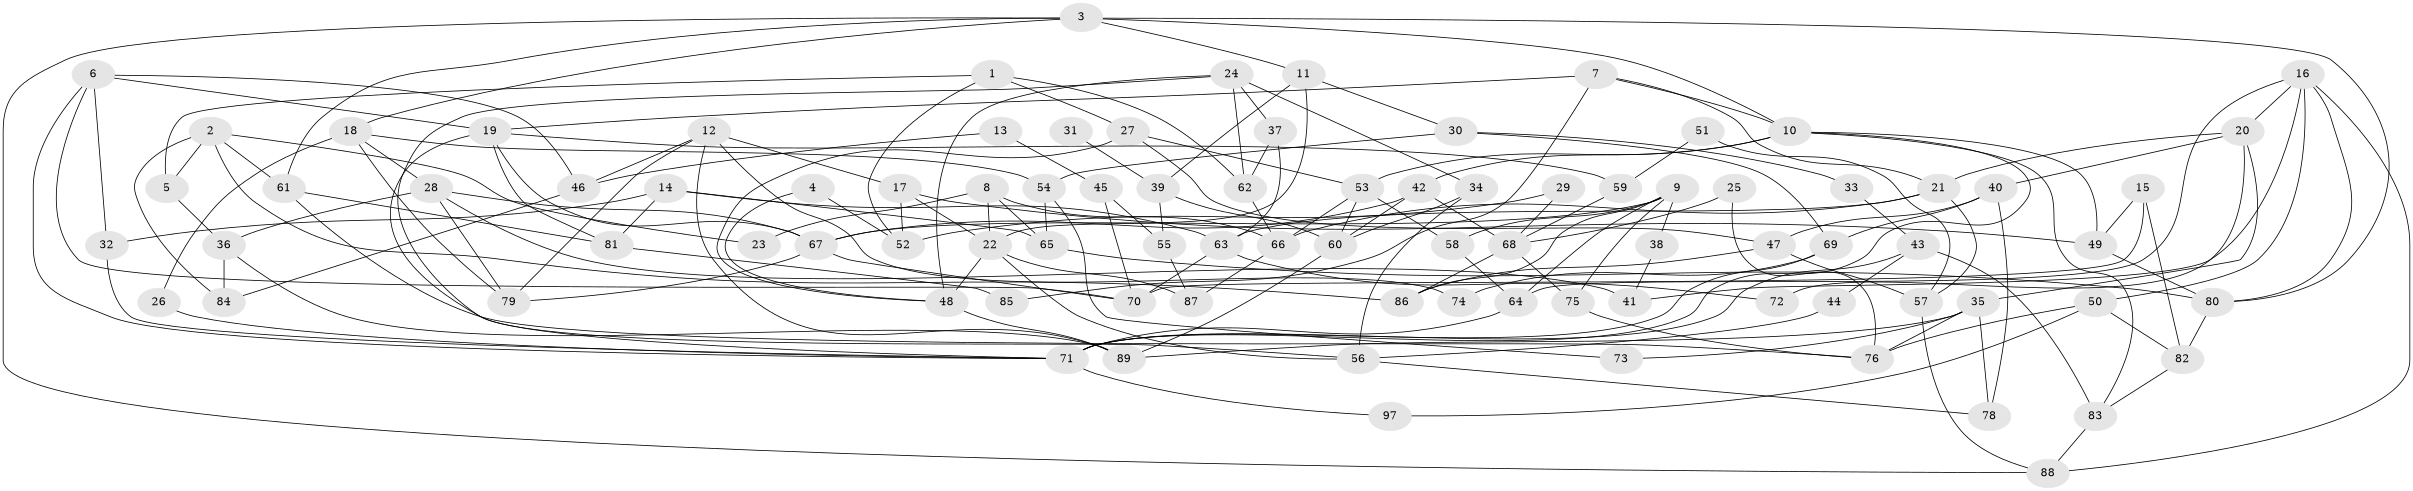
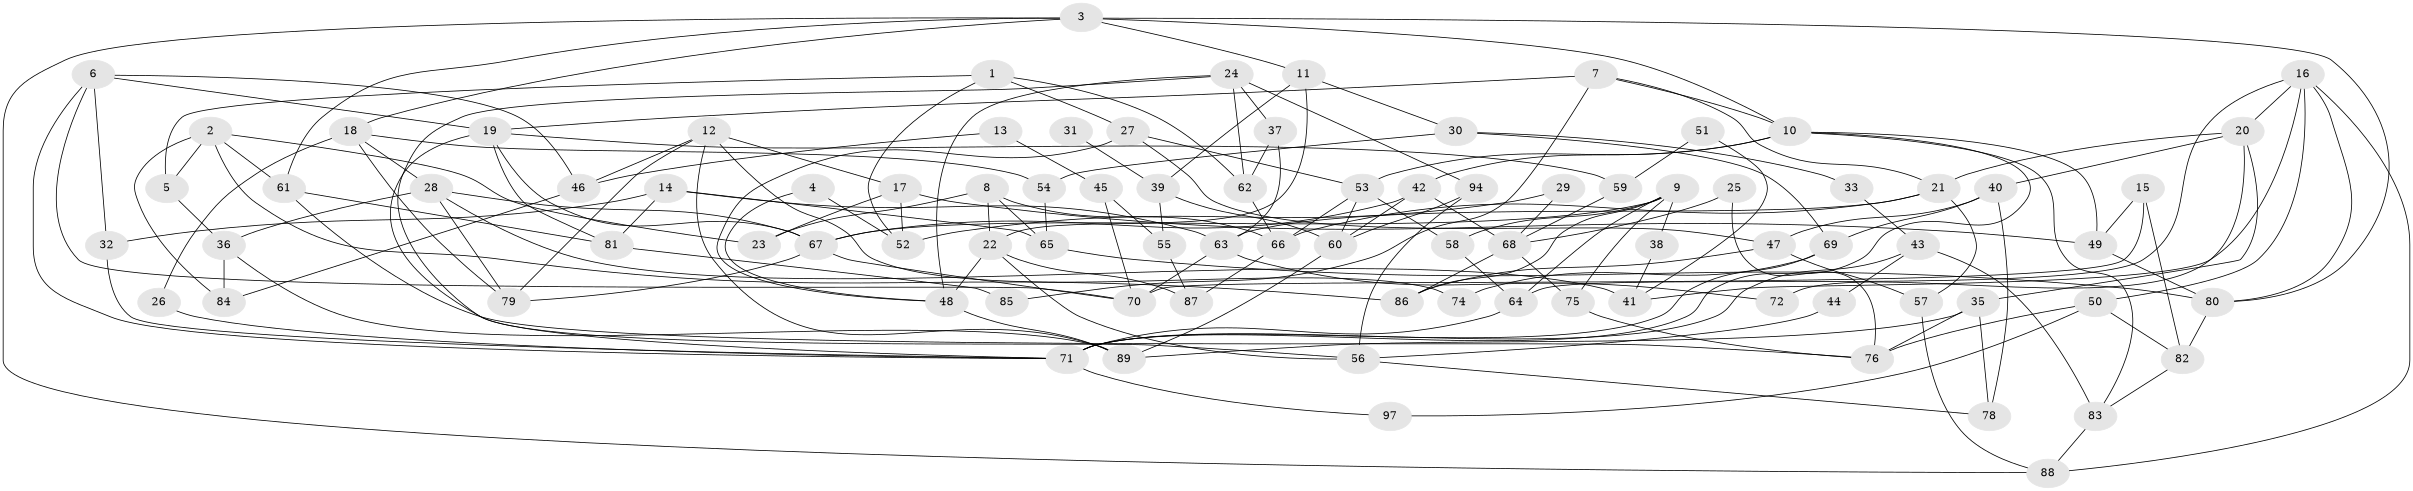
edge "51" -- "57": now "51" -- "41"
node "34": label "34" -> "94"
edge "17" -- "22": now "17" -- "23"
node "73": removed
